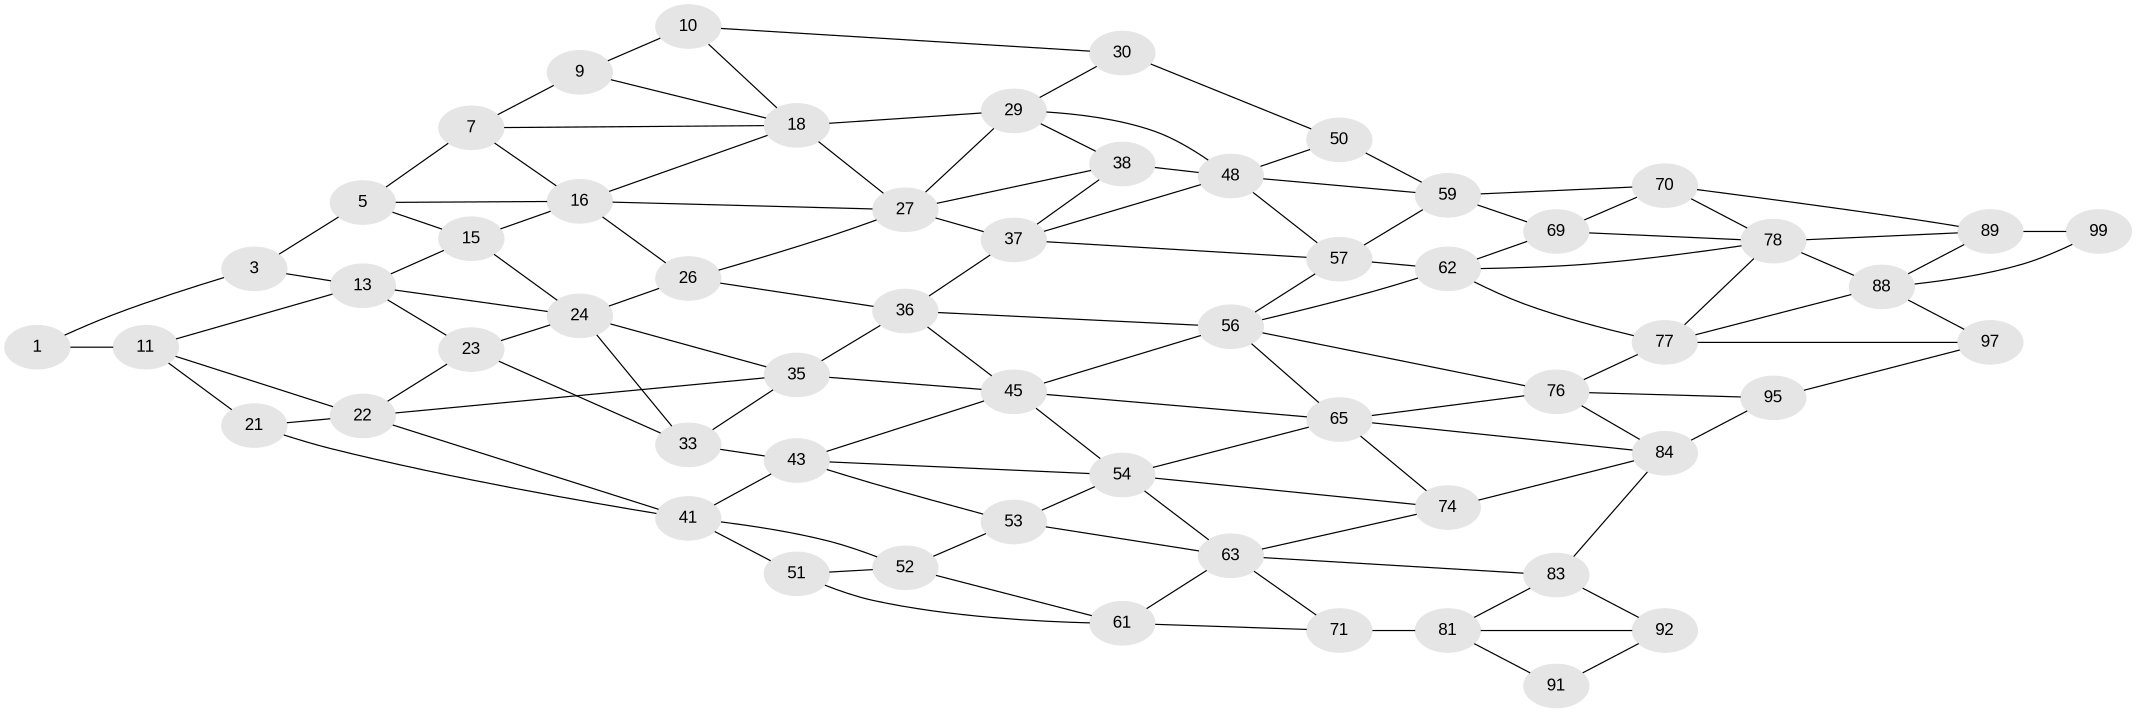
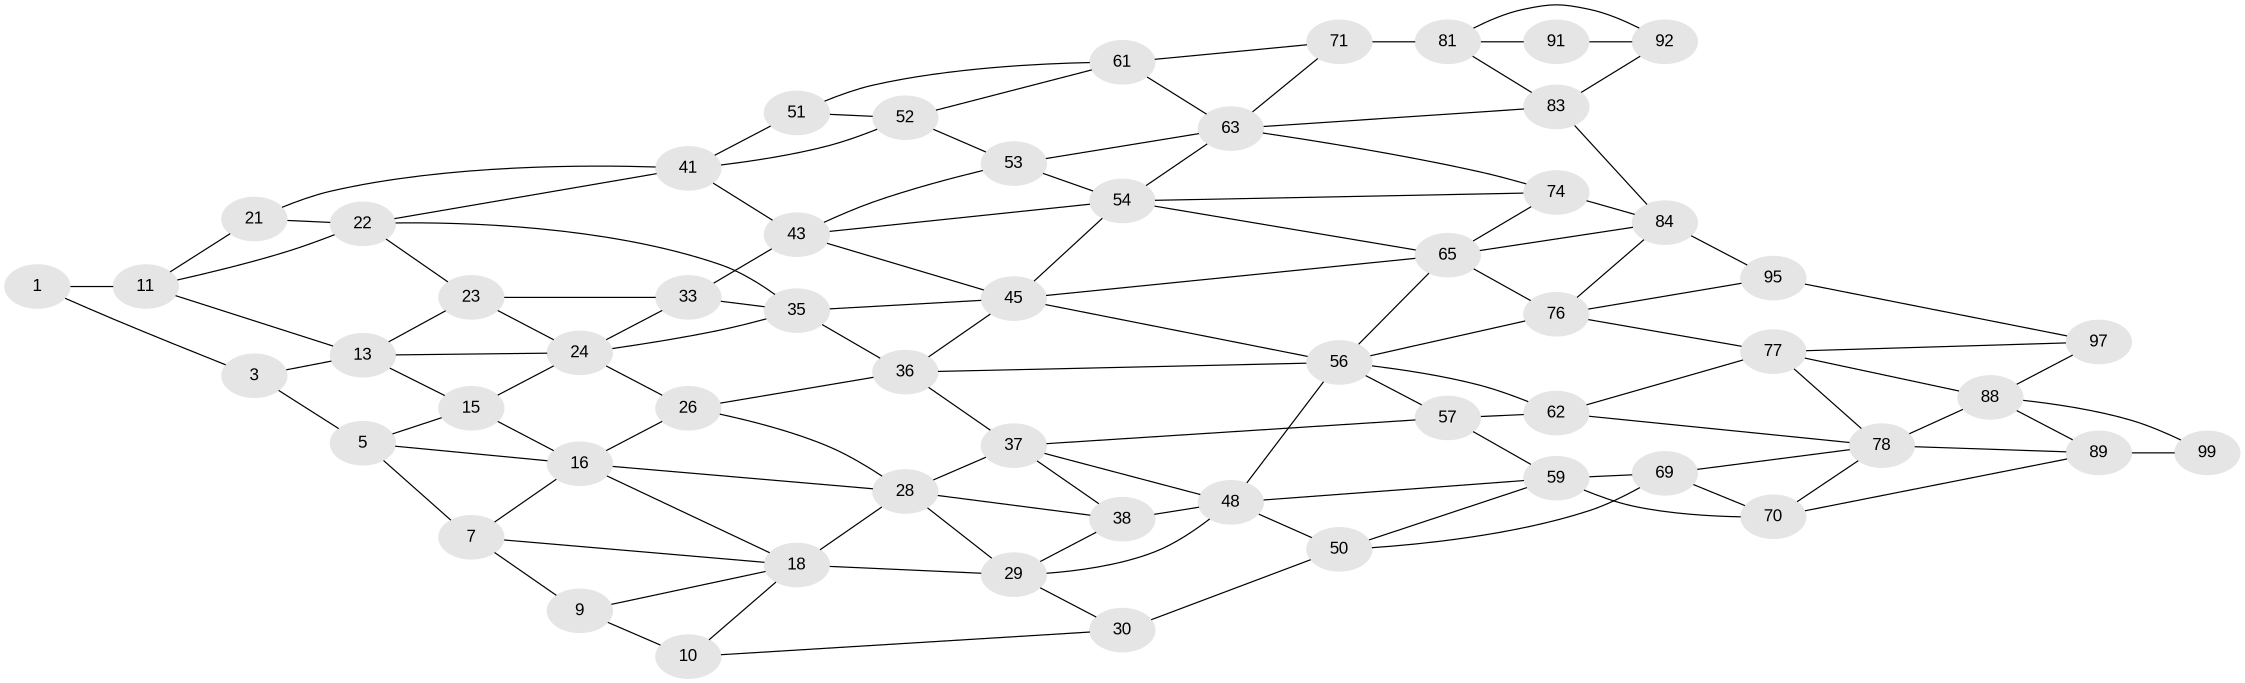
node "27": label "27" -> "28"
edge "48" -- "57": now "48" -- "56"
edge "69" -- "62": now "69" -- "50"
